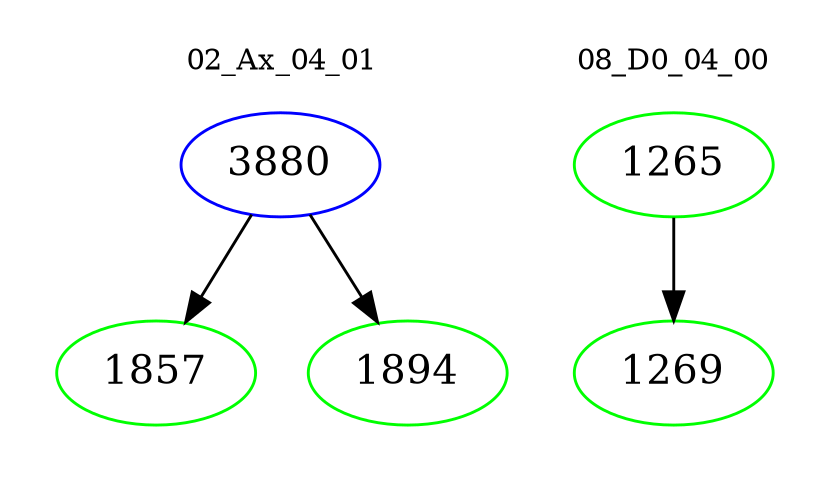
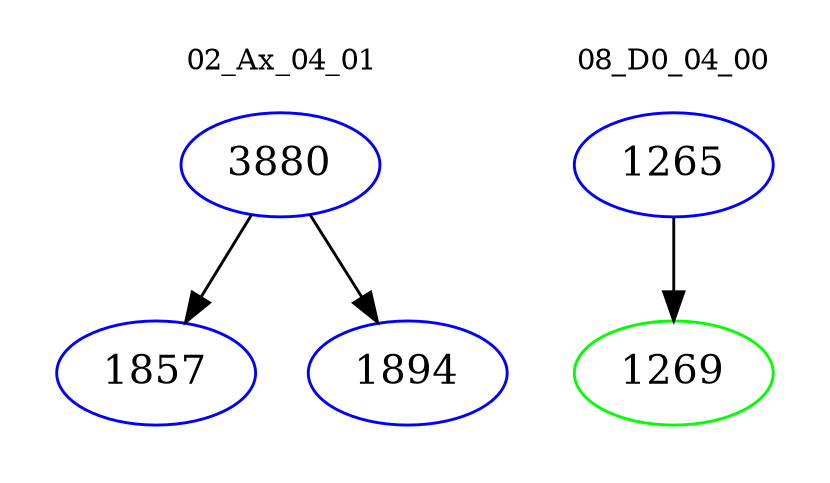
node "1265": color green -> blue
node "1857": color green -> blue
node "1894": color green -> blue
